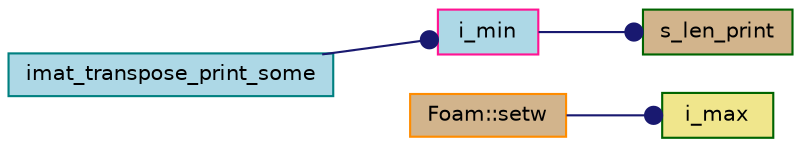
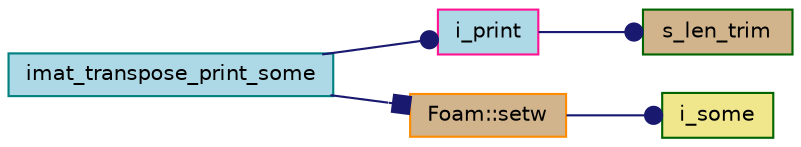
node "i_min": label "i_min" -> "i_print"
node "s_len_print": label "s_len_print" -> "s_len_trim"
edge "imat_transpose_print_some" -> "Foam::setw": added
node "i_max": label "i_max" -> "i_some"
